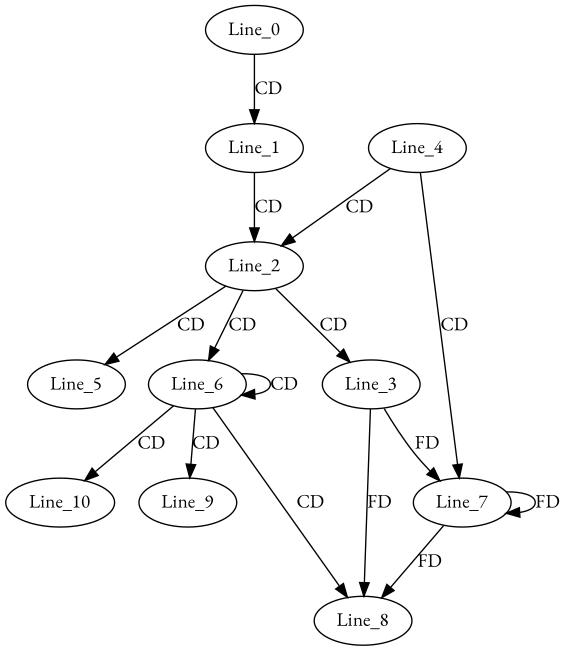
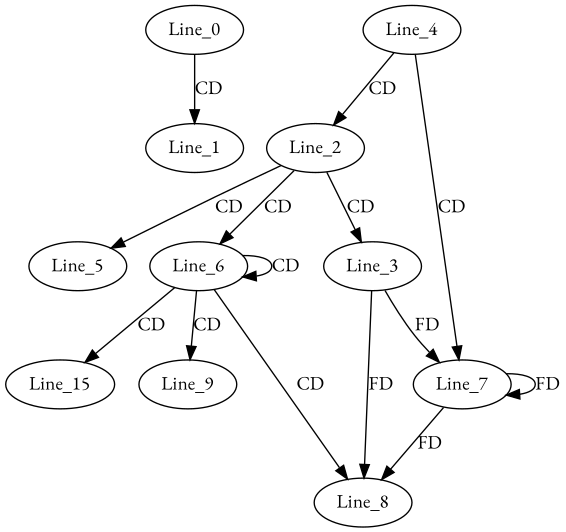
edge "Line_1" -> "Line_2": removed, label "CD"
node "Line_10": label "Line_10" -> "Line_15"
